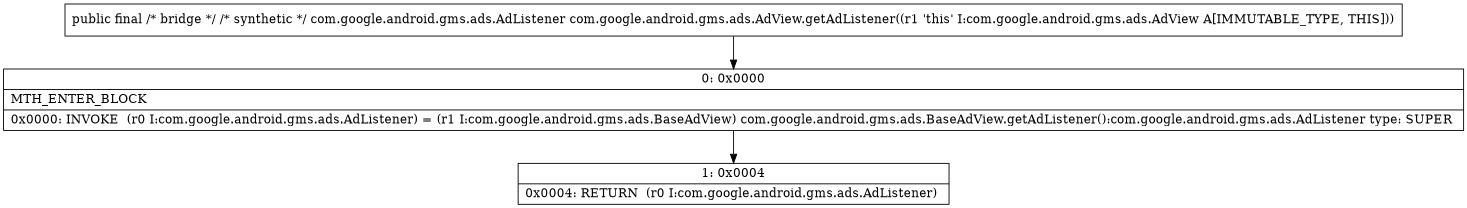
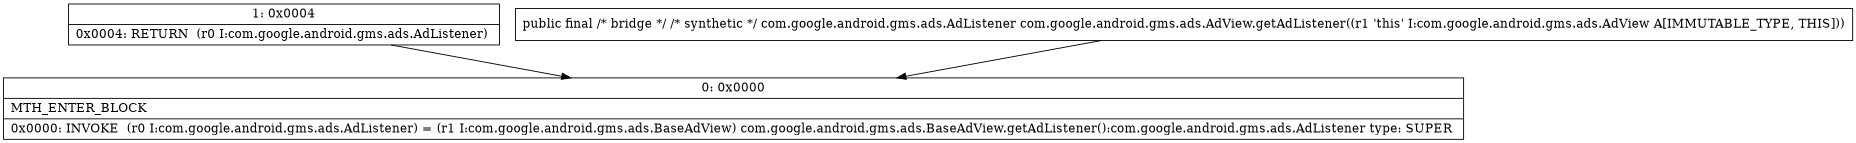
edge "0: 0x0000" -> "1: 0x0004": reversed
